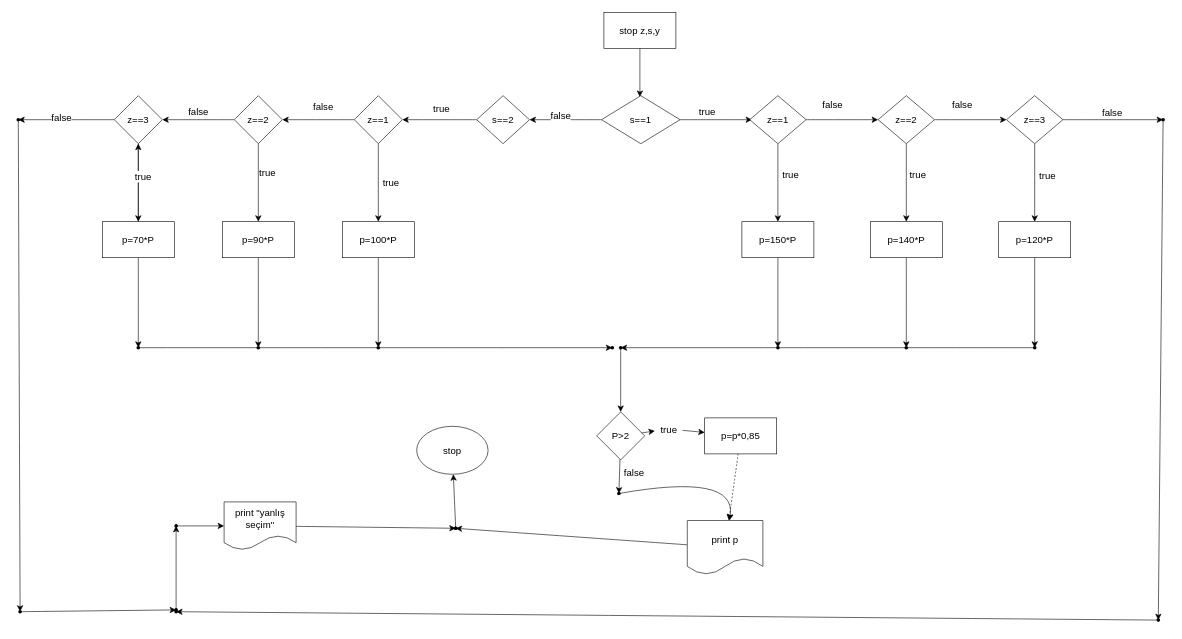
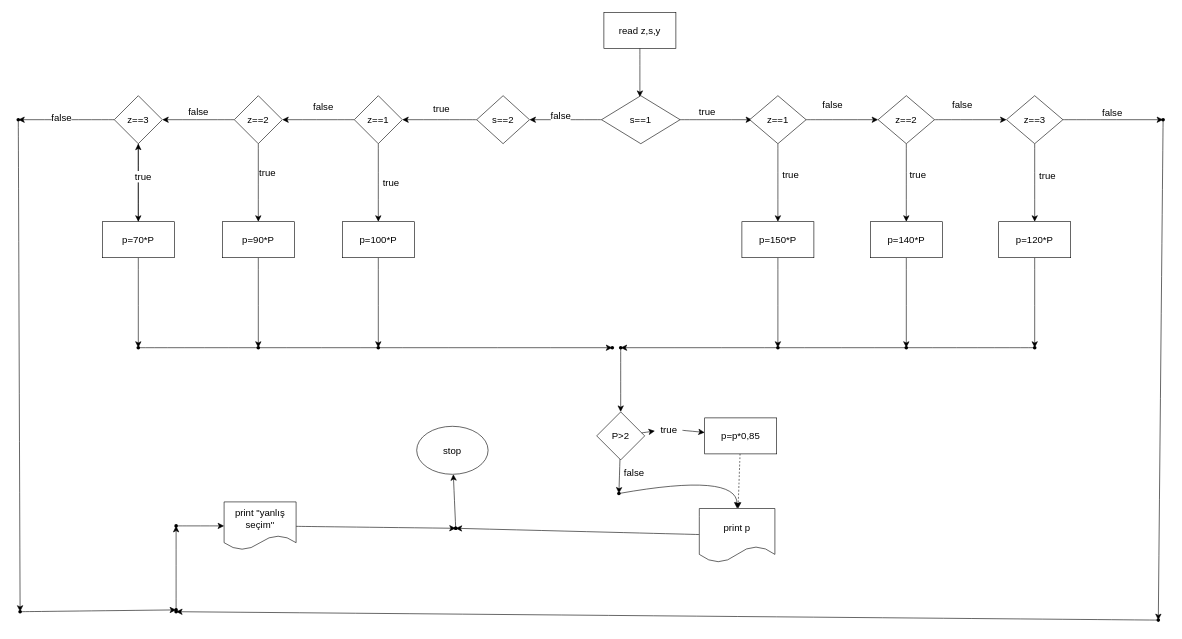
node "stop z,s,y": label "stop z,s,y" -> "read z,s,y"
node "print p": moved (725, 548) -> (737, 536)
